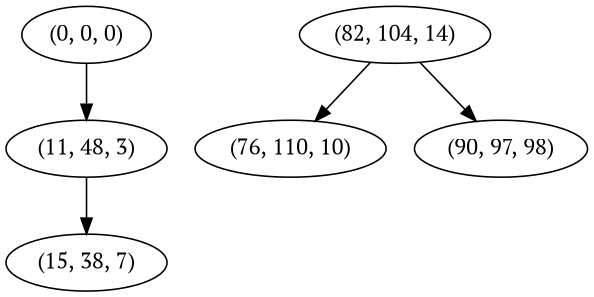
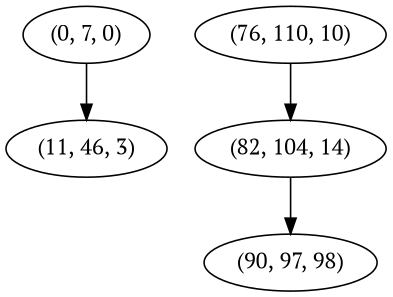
node "(0, 0, 0)": label "(0, 0, 0)" -> "(0, 7, 0)"
edge "(82, 104, 14)" -> "(76, 110, 10)": reversed
node "(11, 48, 3)": label "(11, 48, 3)" -> "(11, 46, 3)"
node "(15, 38, 7)": removed
